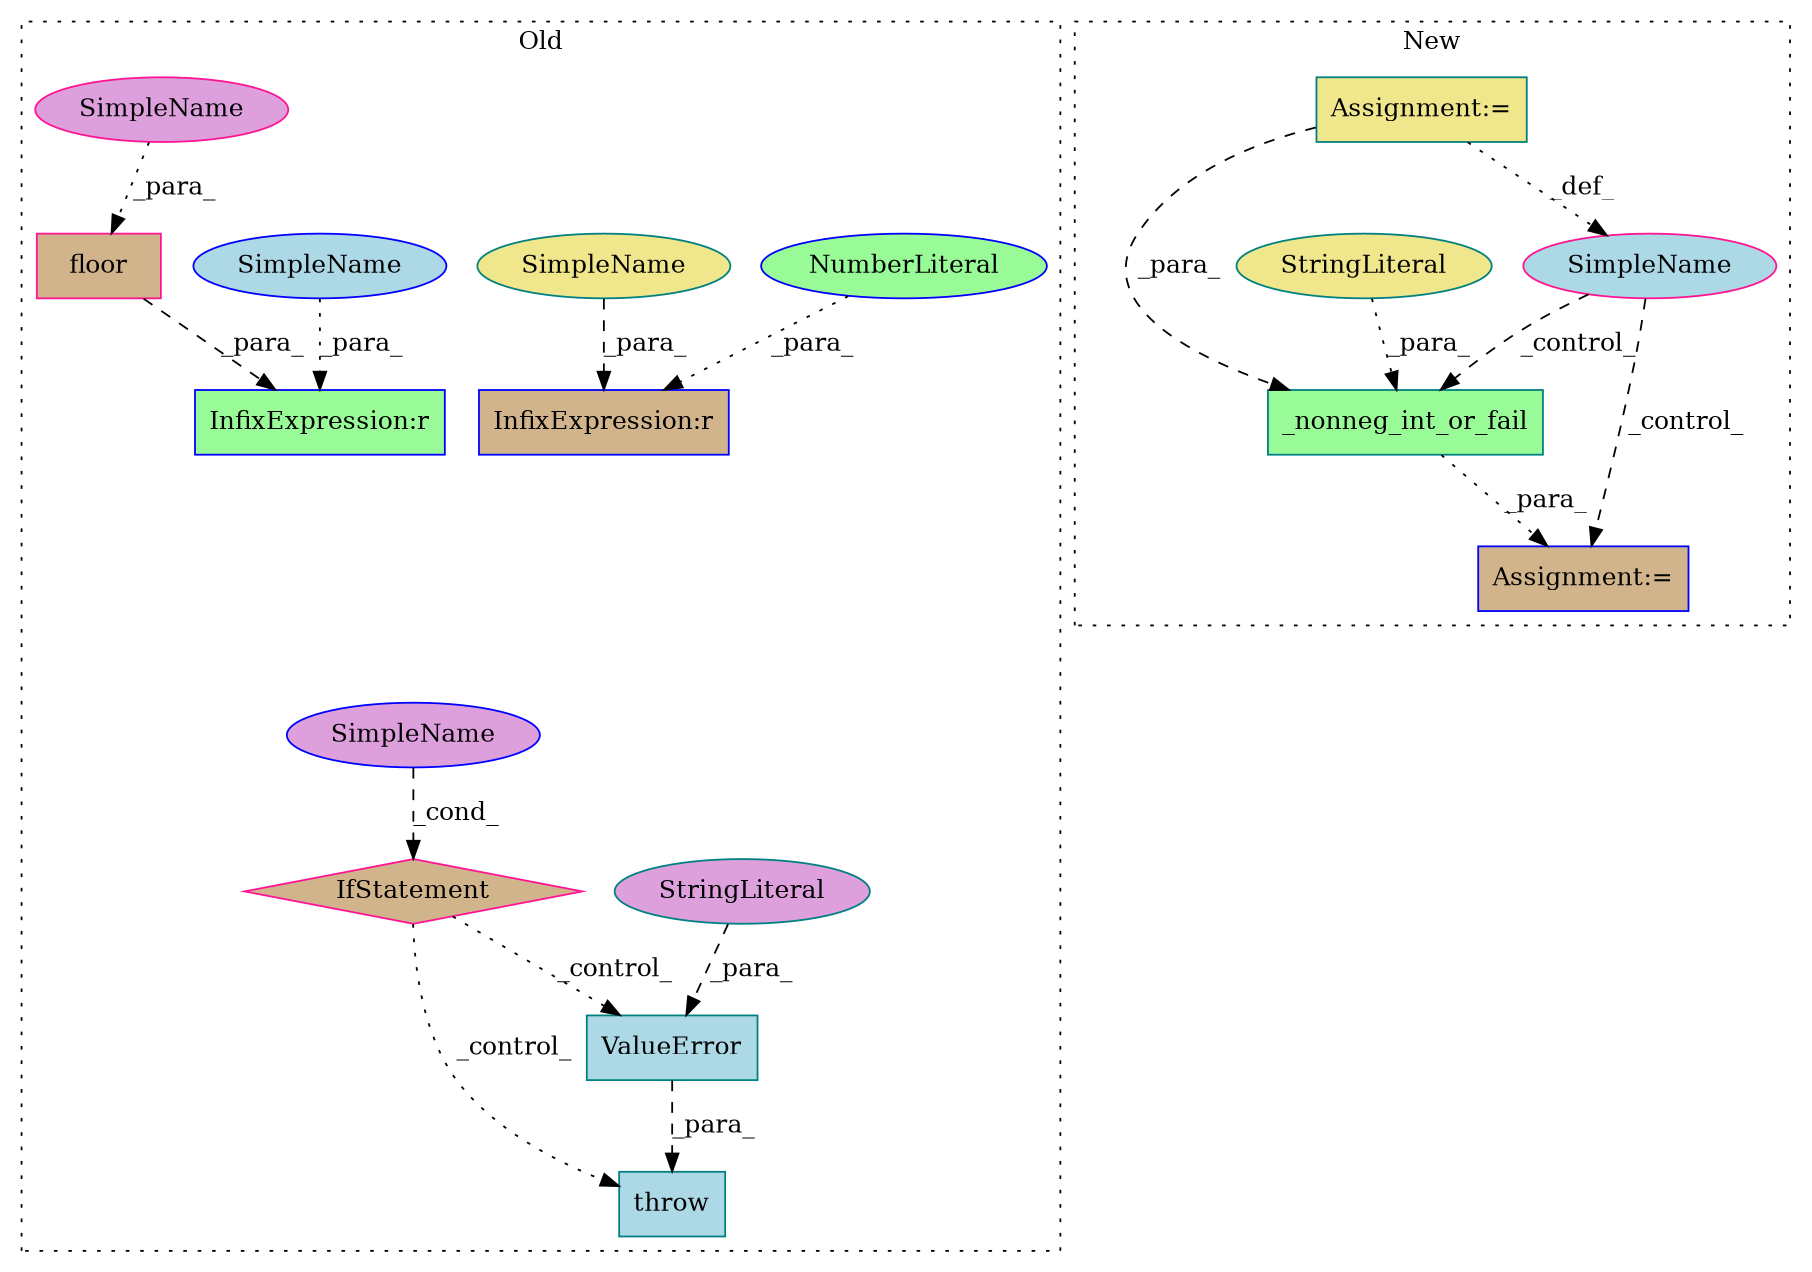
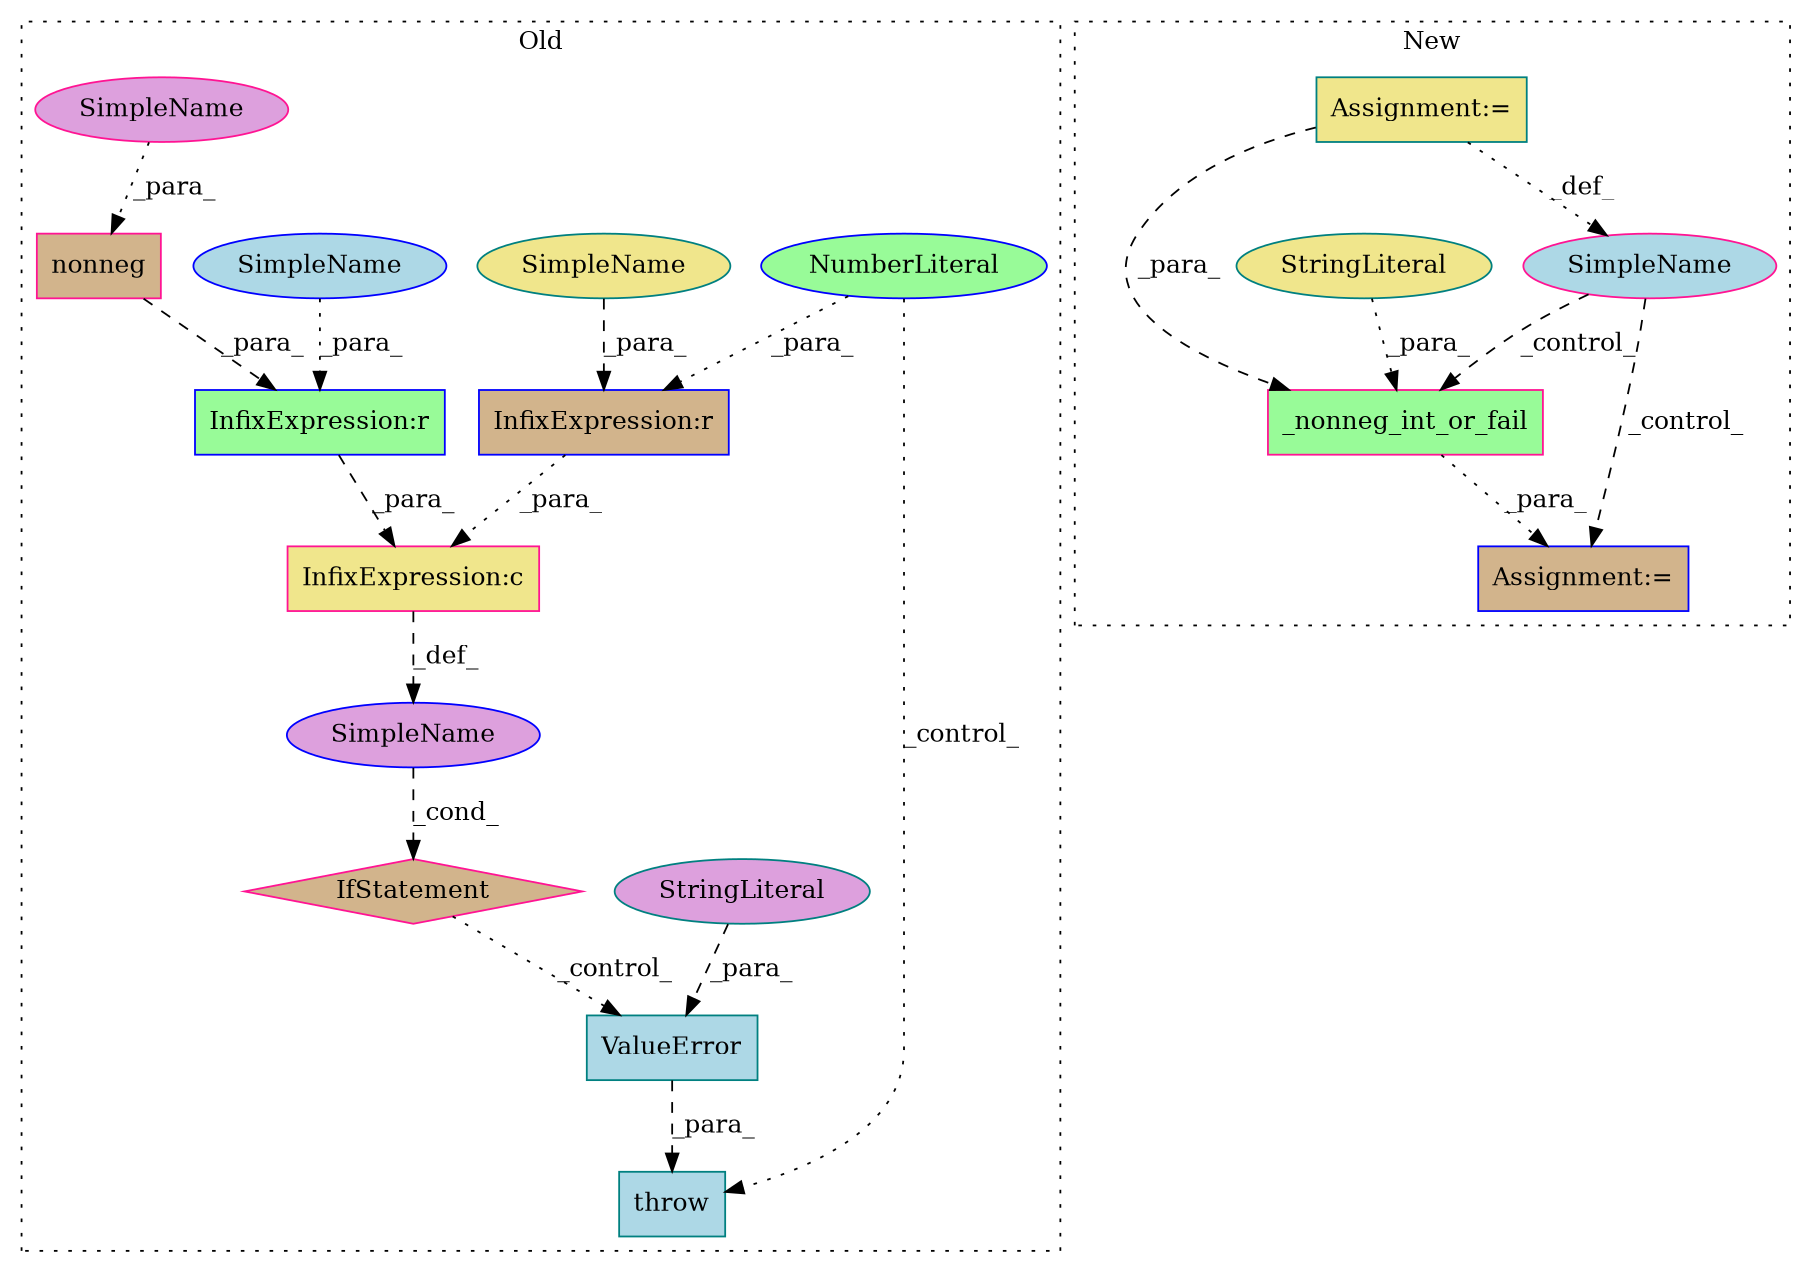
node "floor": label "floor" -> "nonneg"
node "_nonneg_int_or_fail": color teal -> deeppink
node "InfixExpression:c": added
edge "IfStatement" -> "throw": now "NumberLiteral" -> "throw"
